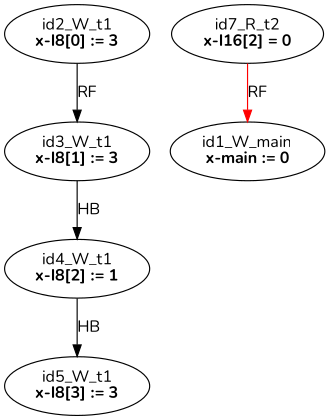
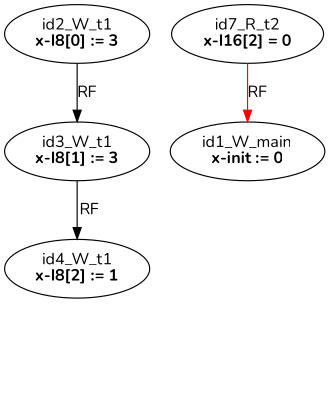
node "id1_W_main": text "x-main := 0" -> "x-init := 0"
edge "id3_W_t1" -> "id4_W_t1": label "HB" -> "RF"
node "id5_W_t1": removed
